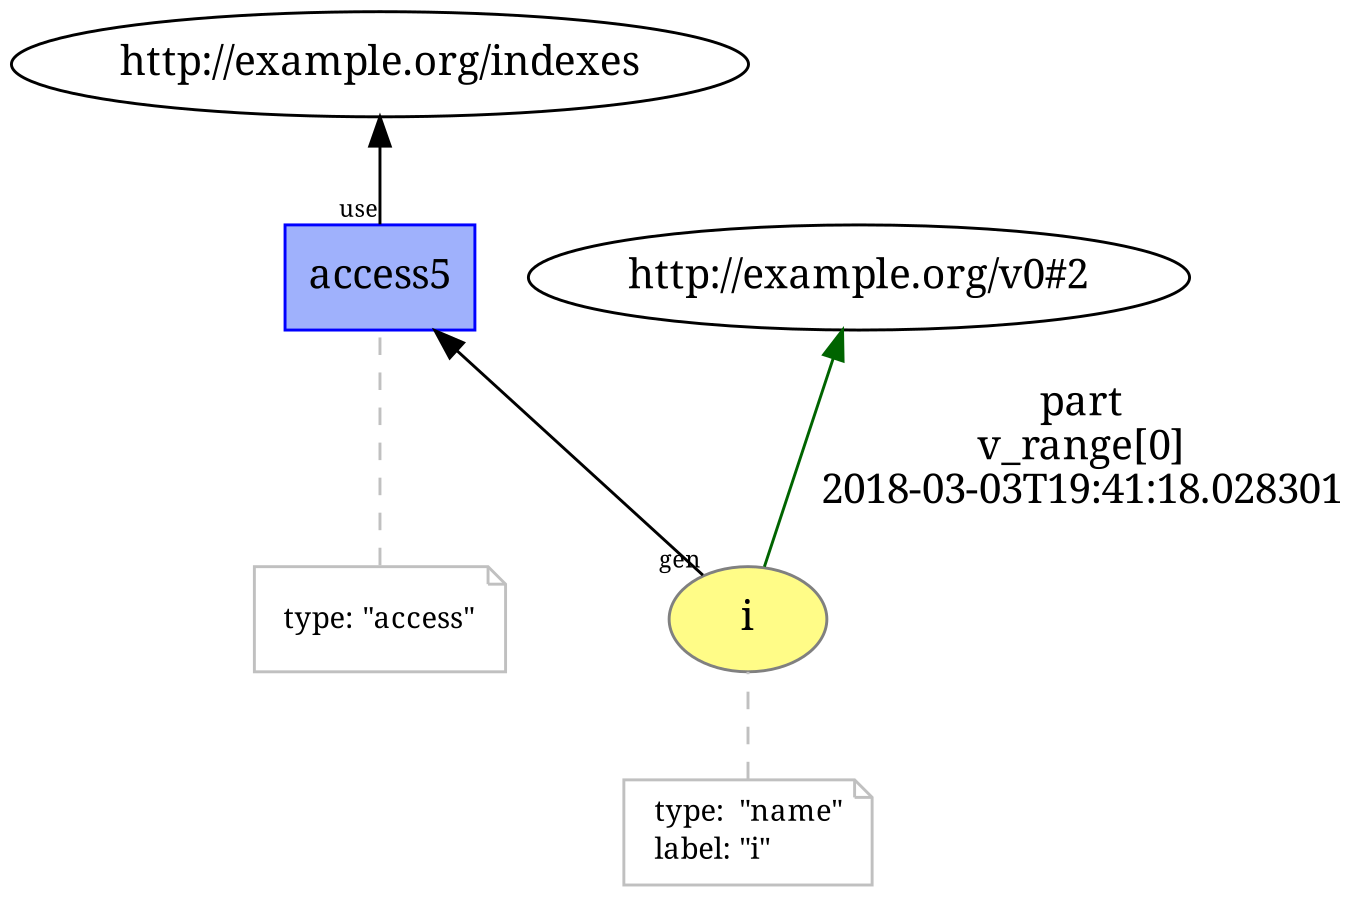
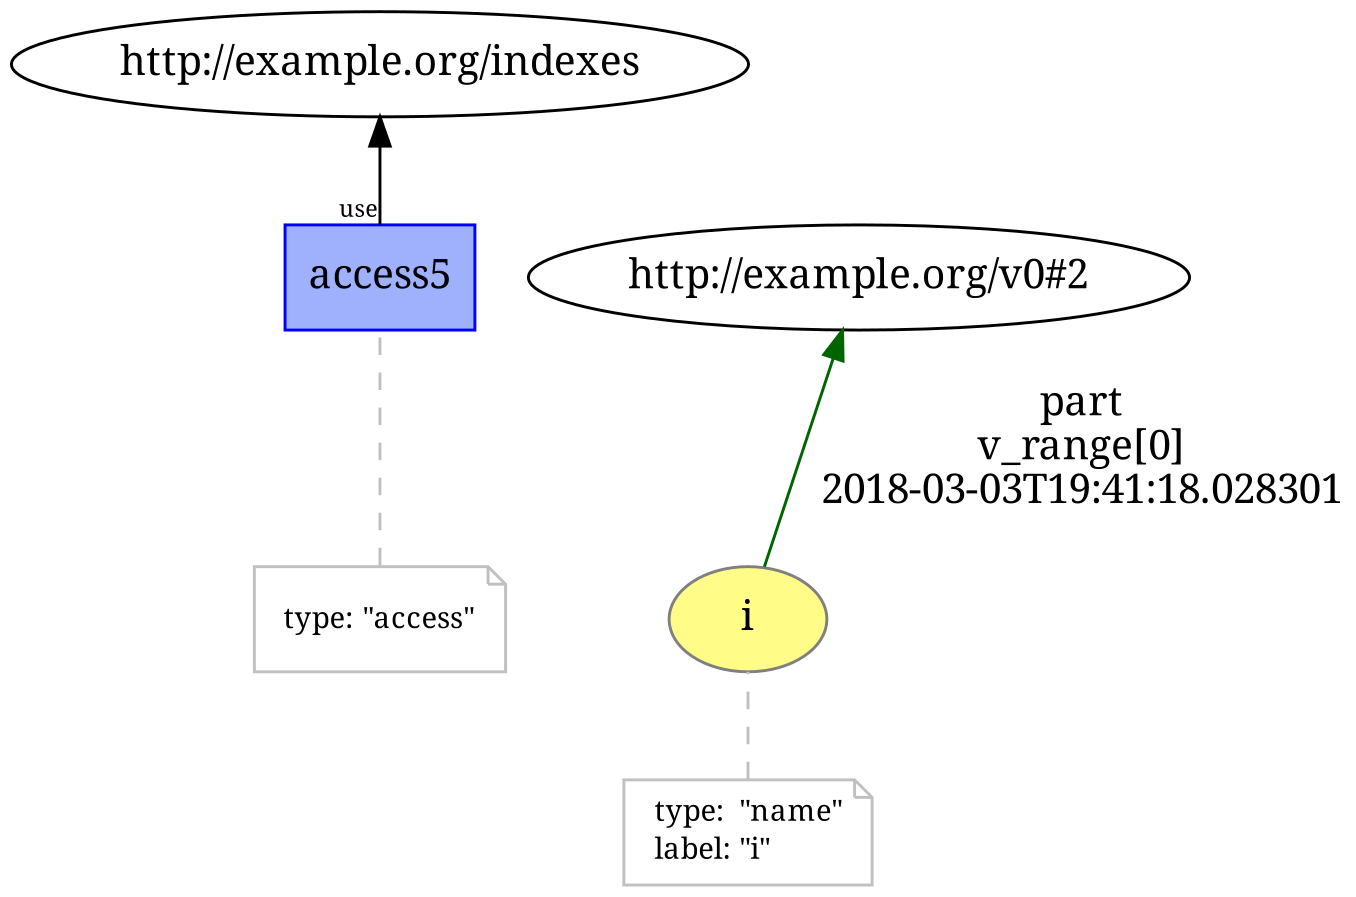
edge "i" -> "access5": removed
